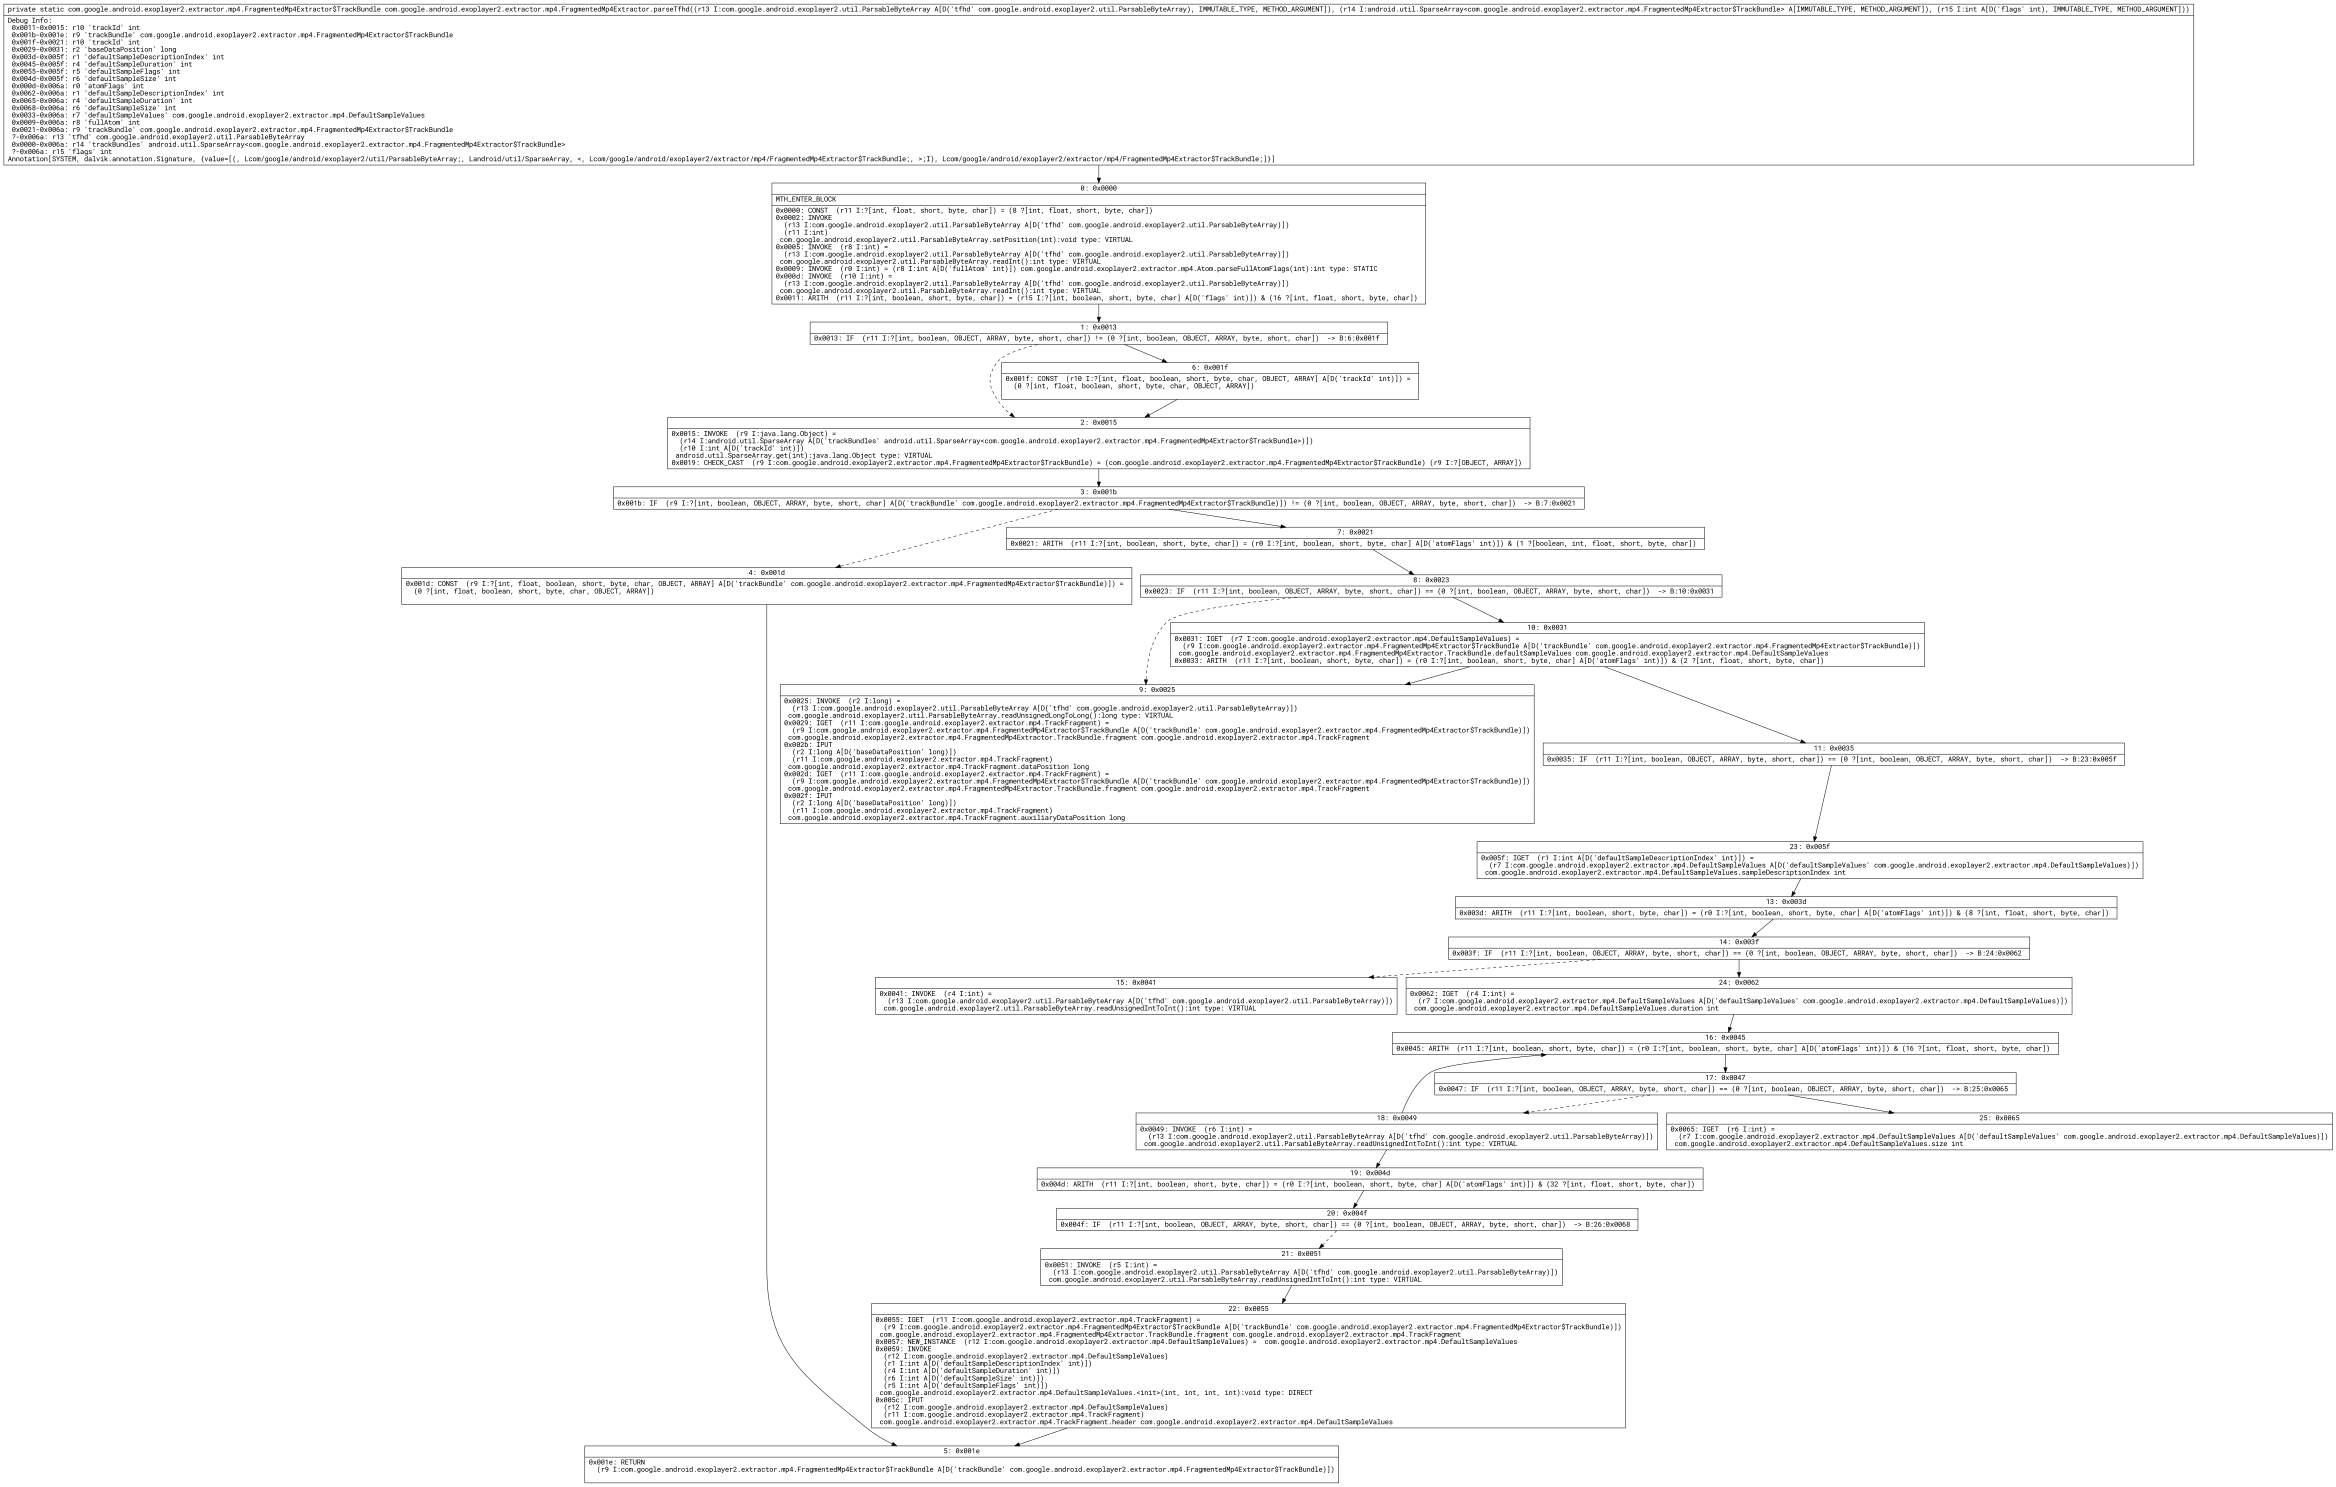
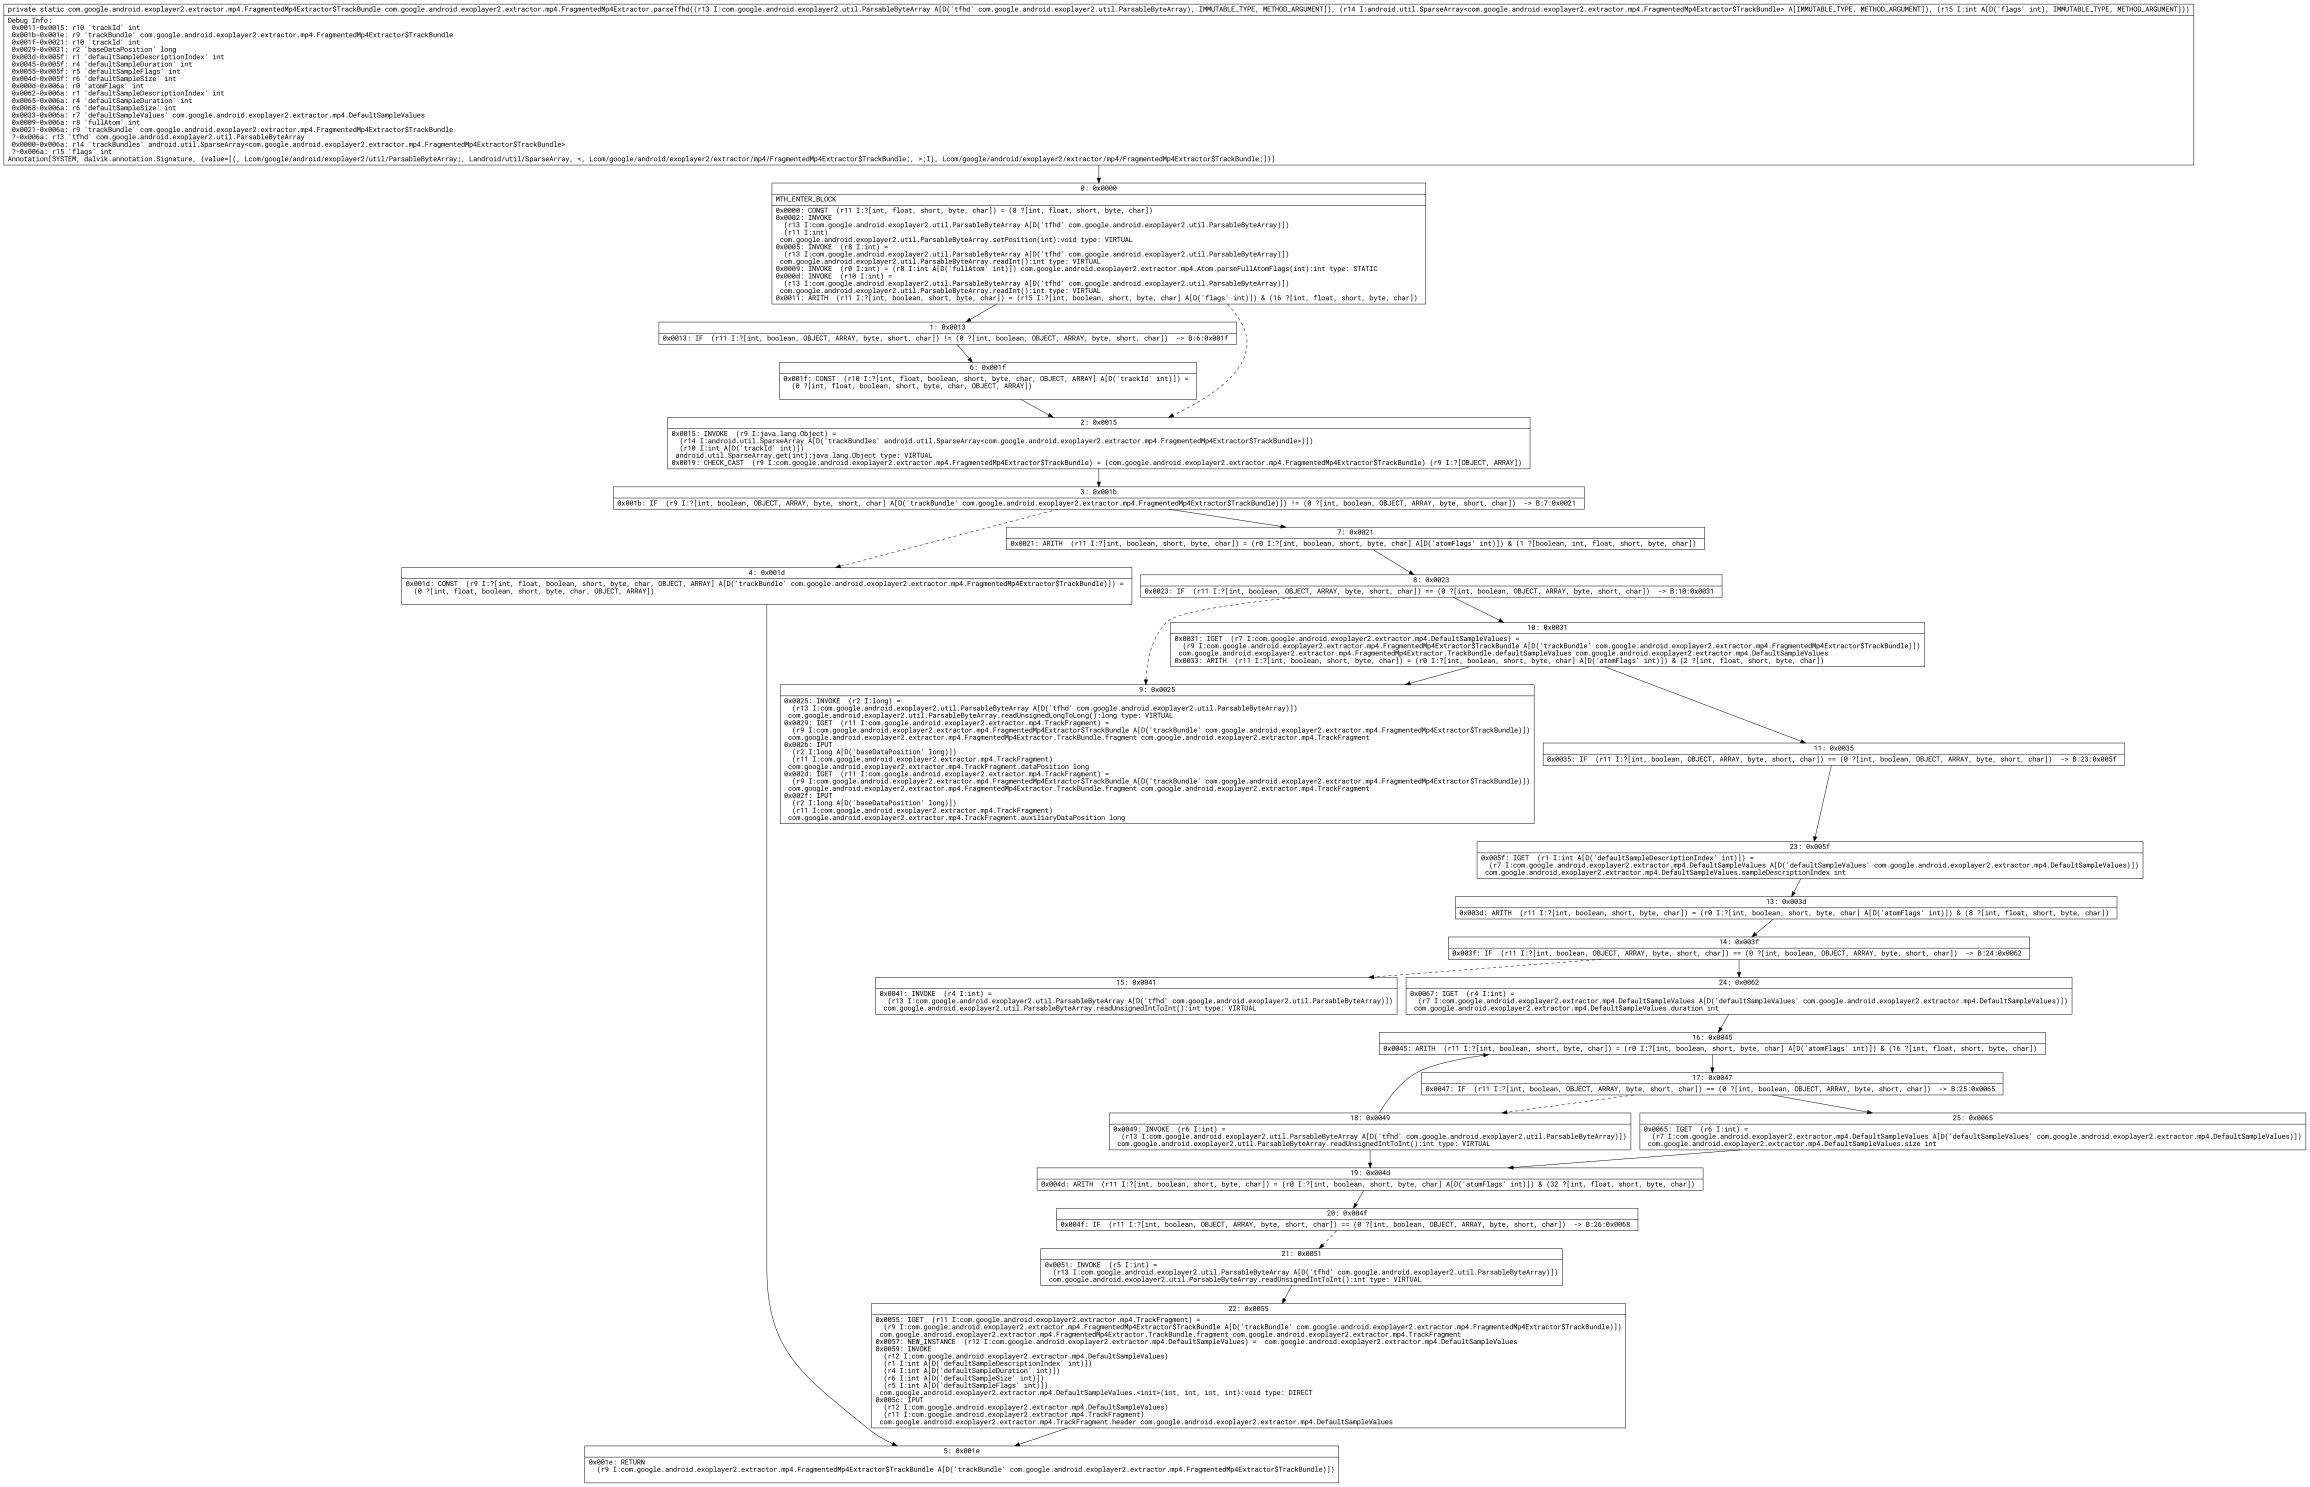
edge "1: 0x0013" -> "2: 0x0015": now "0: 0x0000" -> "2: 0x0015"
node "24: 0x0062": text "0x0062: IGET  (r4 I:int) =" -> "0x0067: IGET  (r4 I:int) ="
edge "25: 0x0065" -> "19: 0x004d": added
